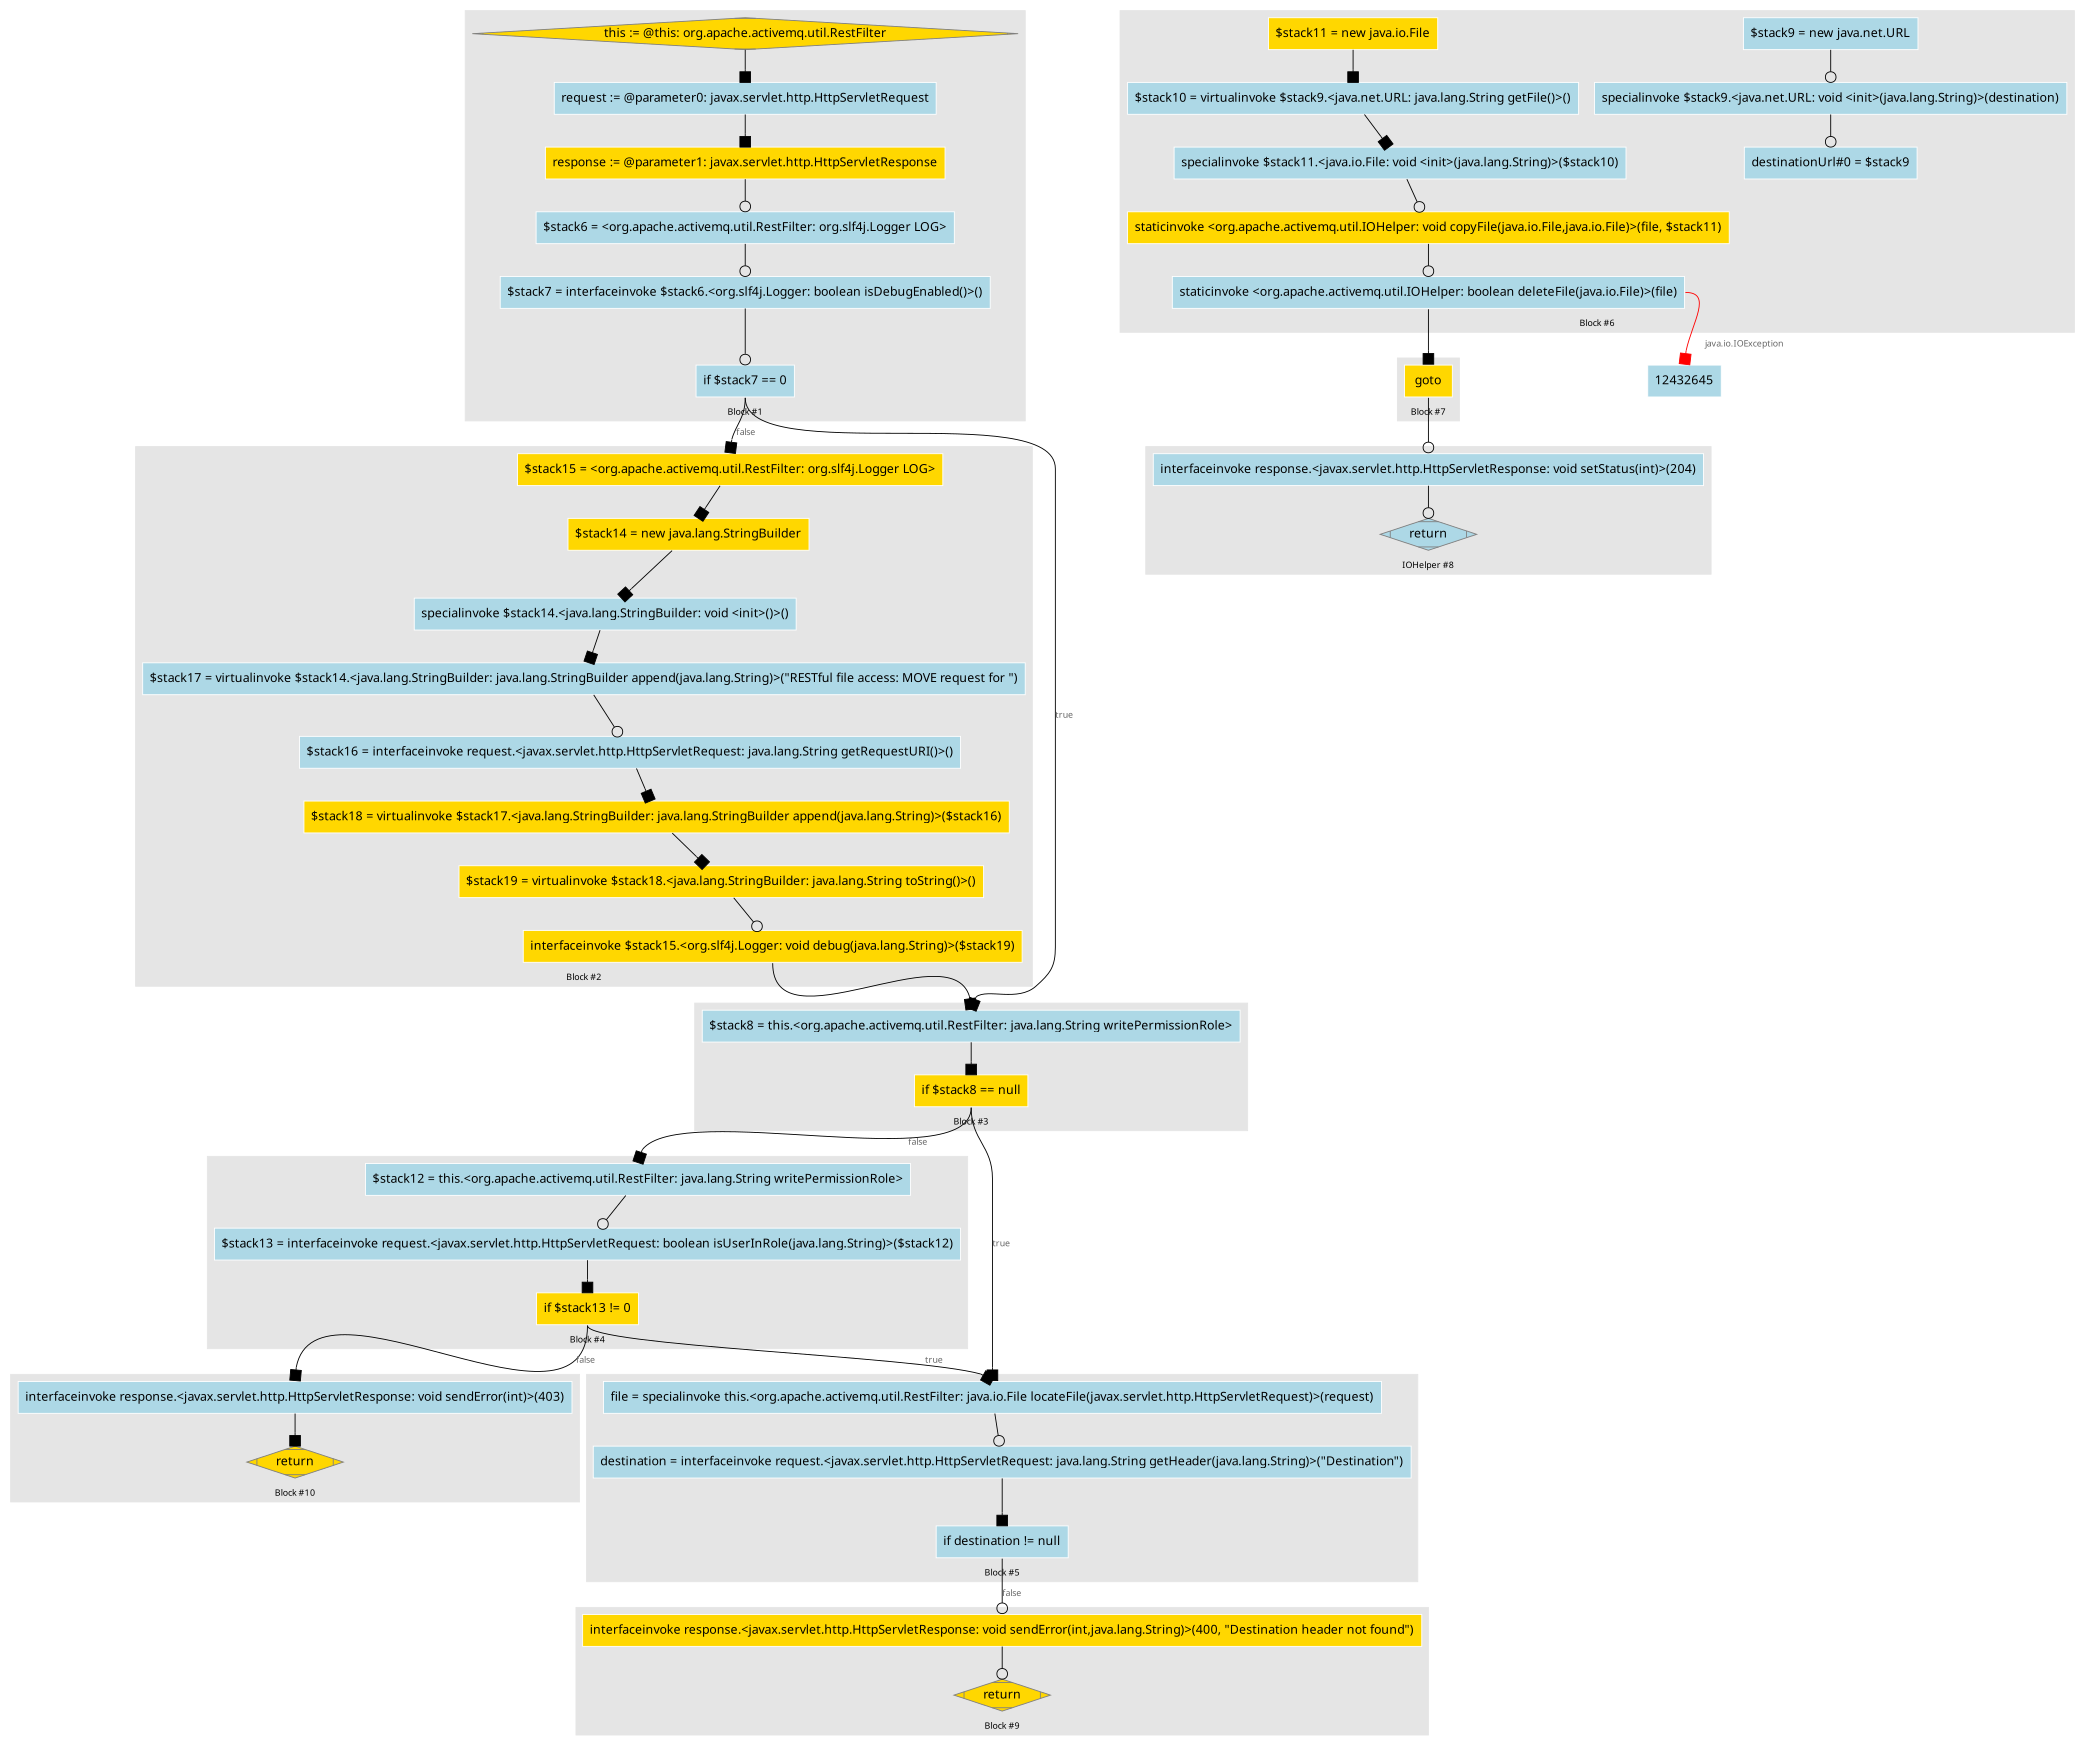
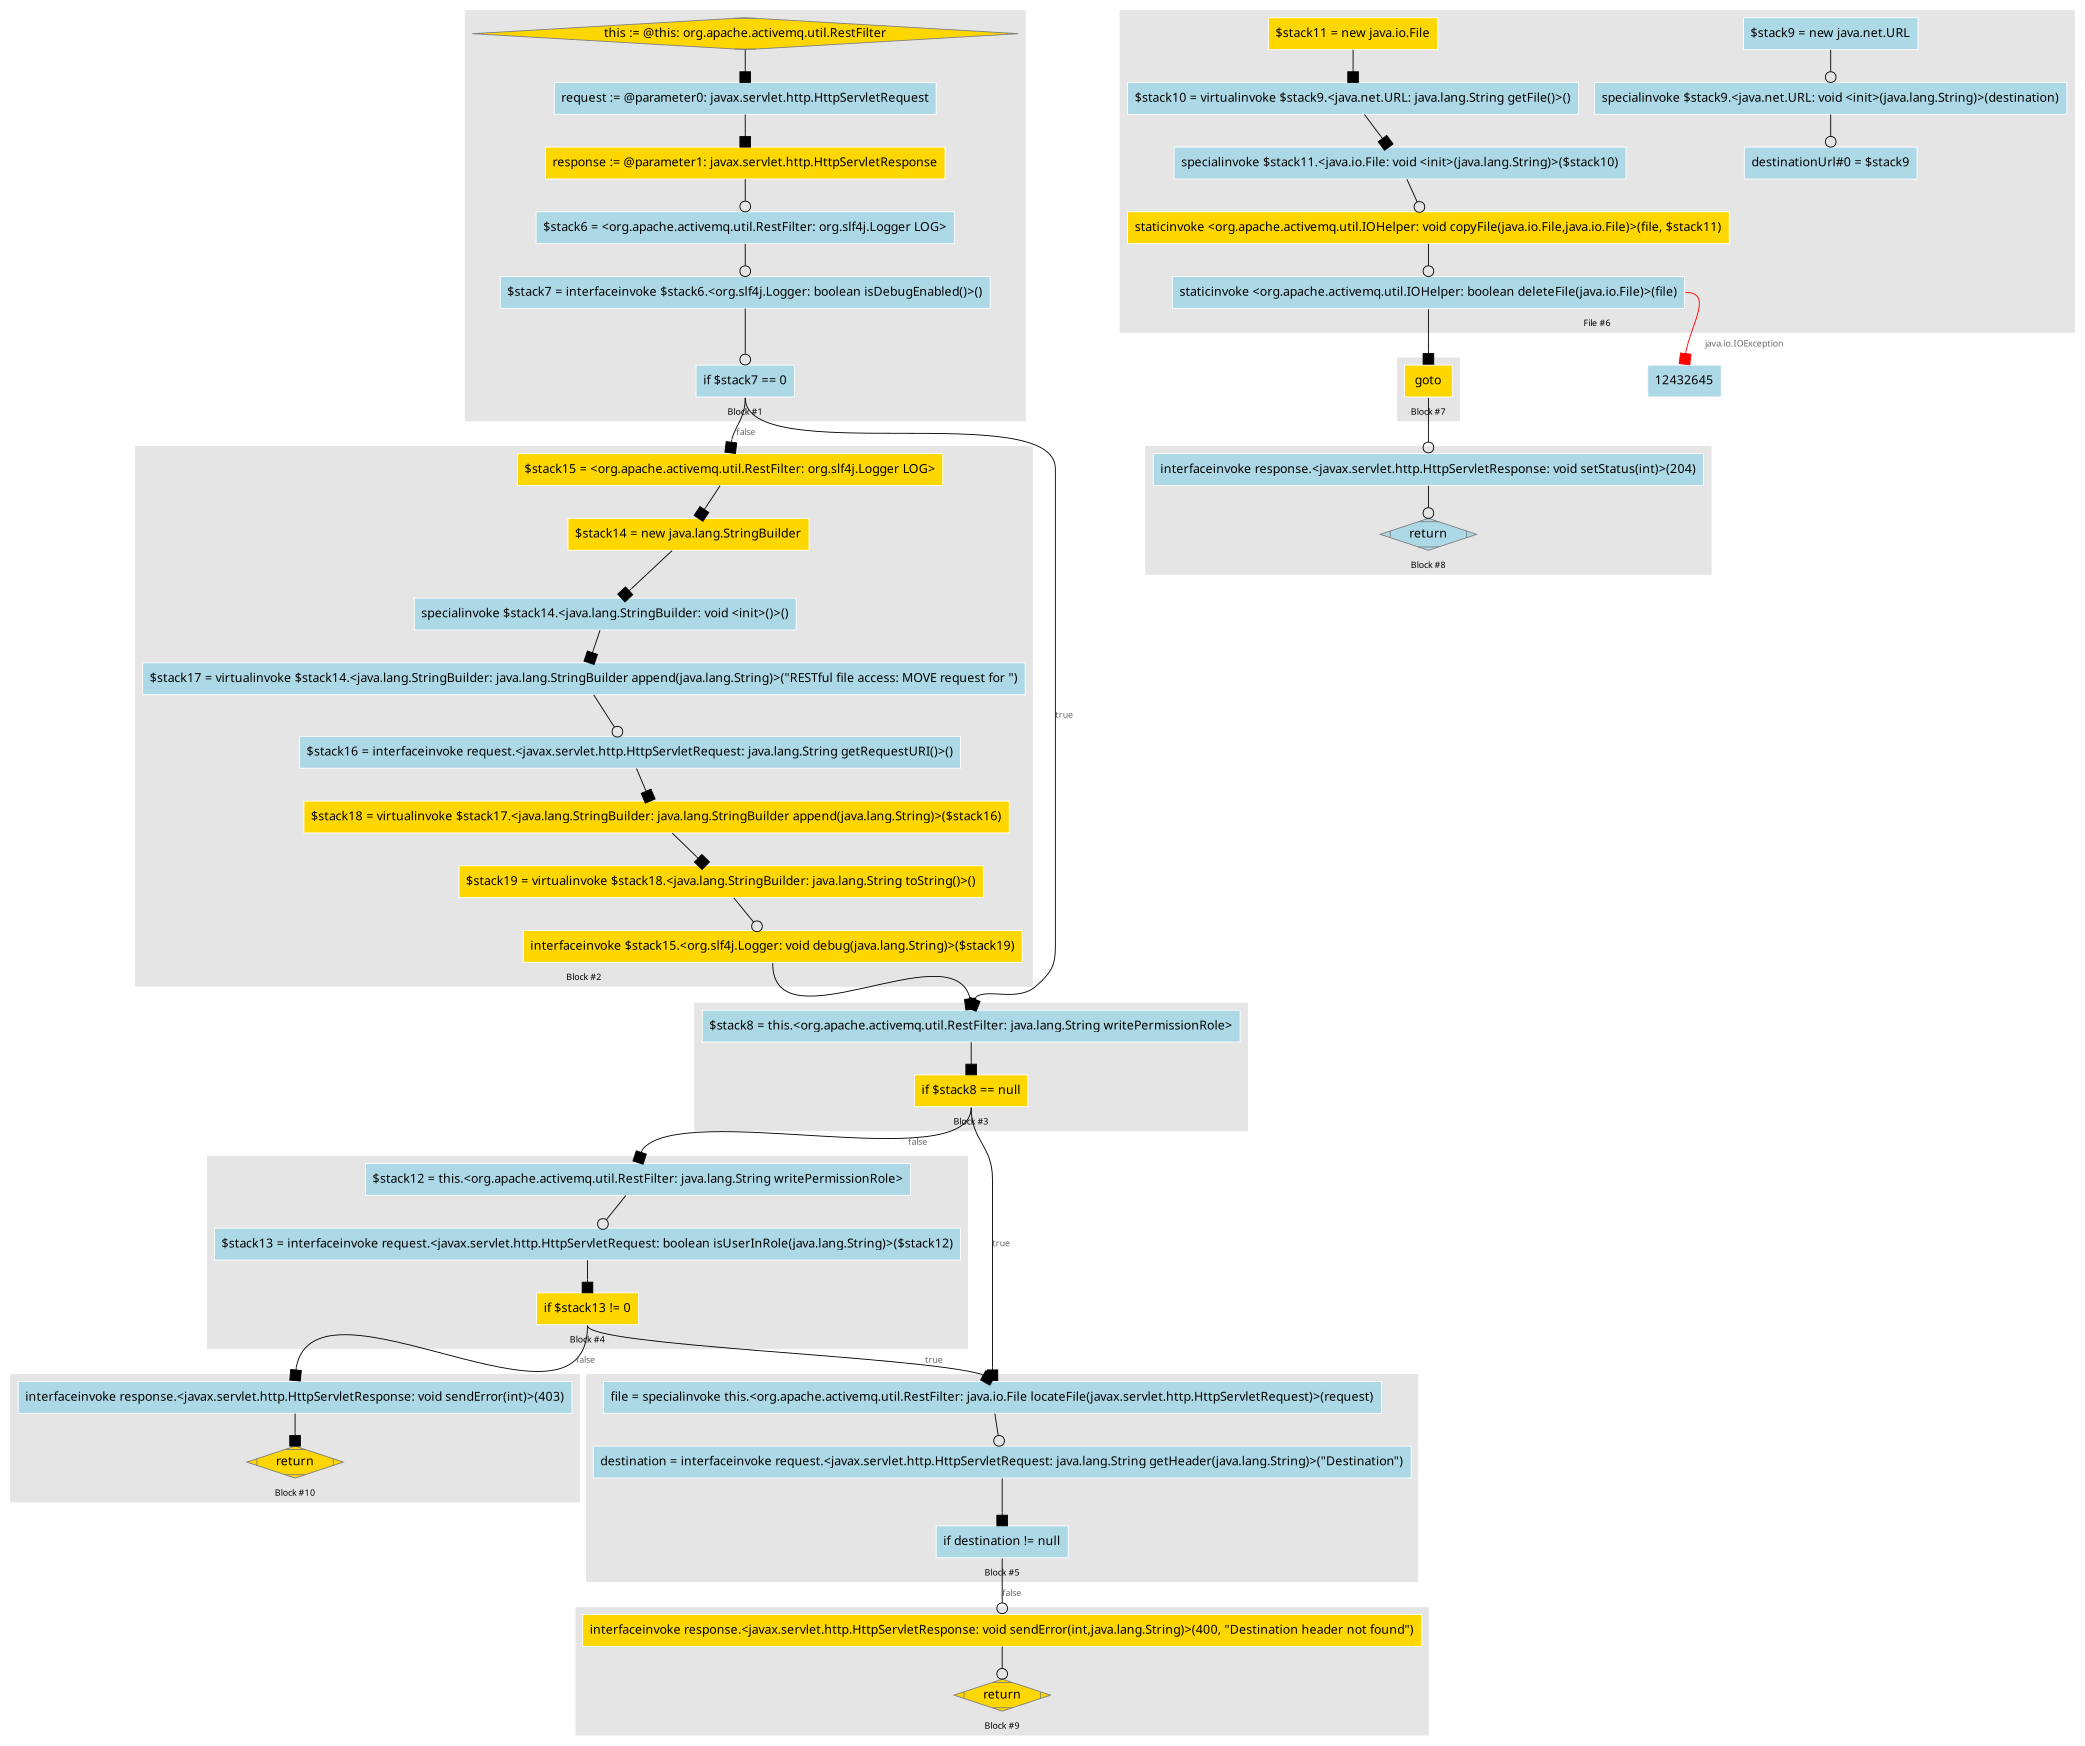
cluster "Block #6": label "Block #6" -> "File #6"
cluster "IOHelper #8": label "IOHelper #8" -> "Block #8"
